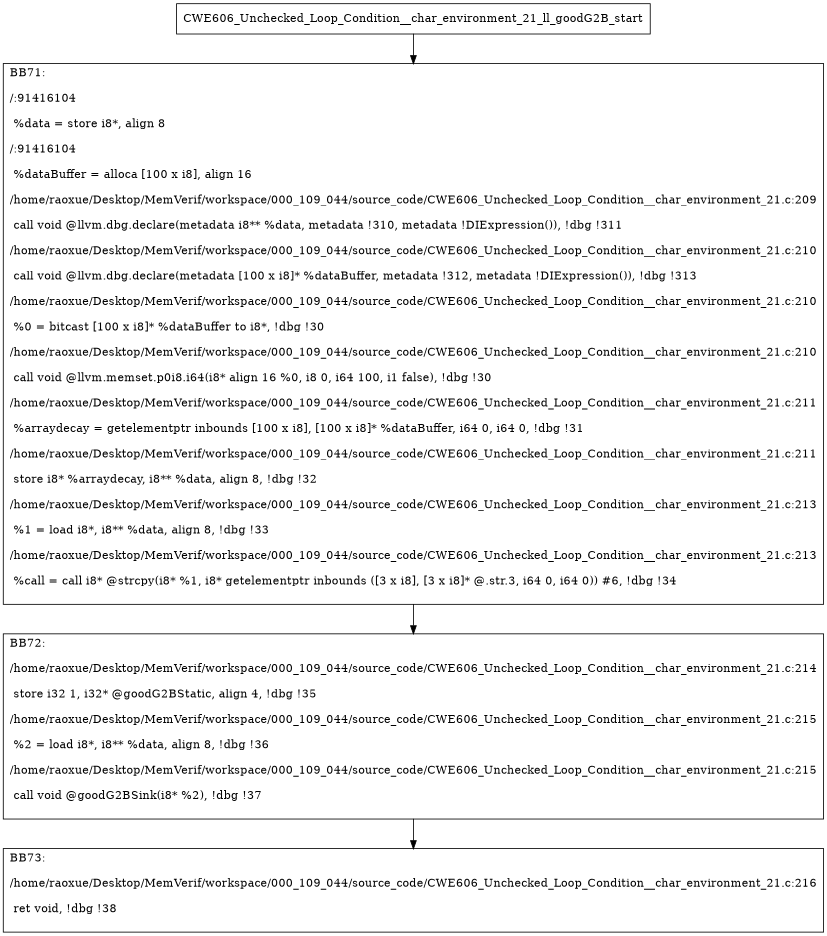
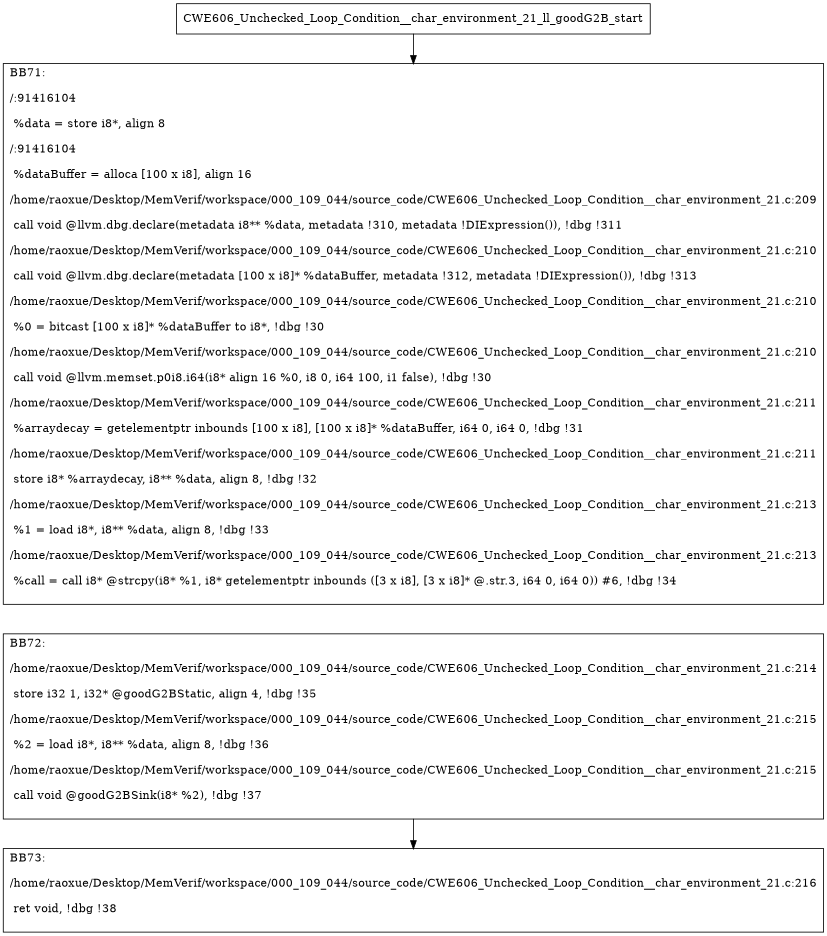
edge "BB71:" -> "BB72:": removed
